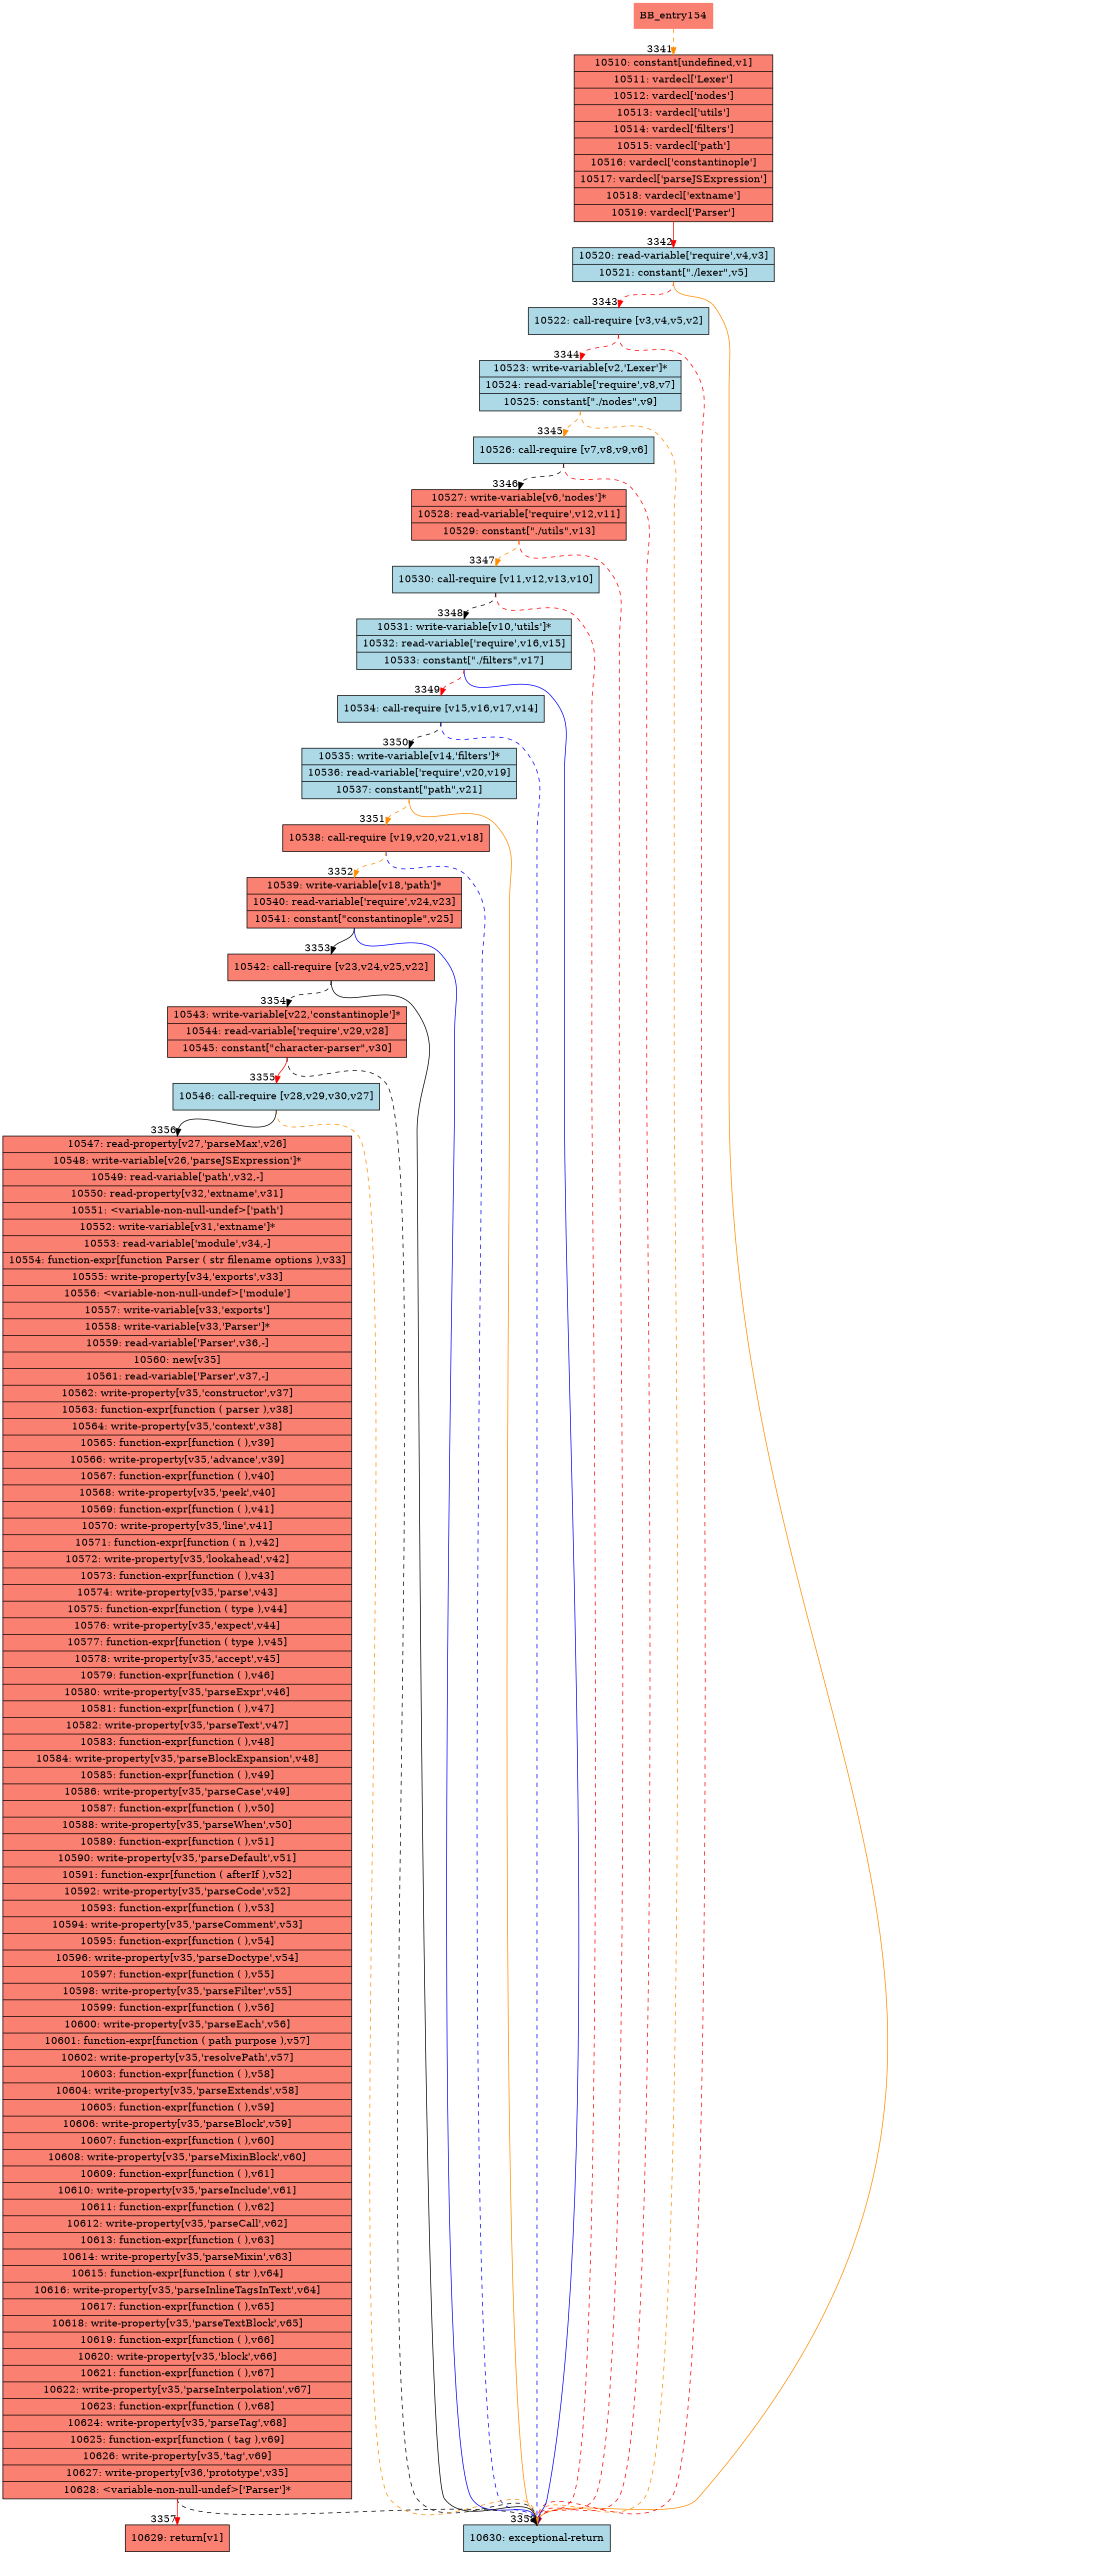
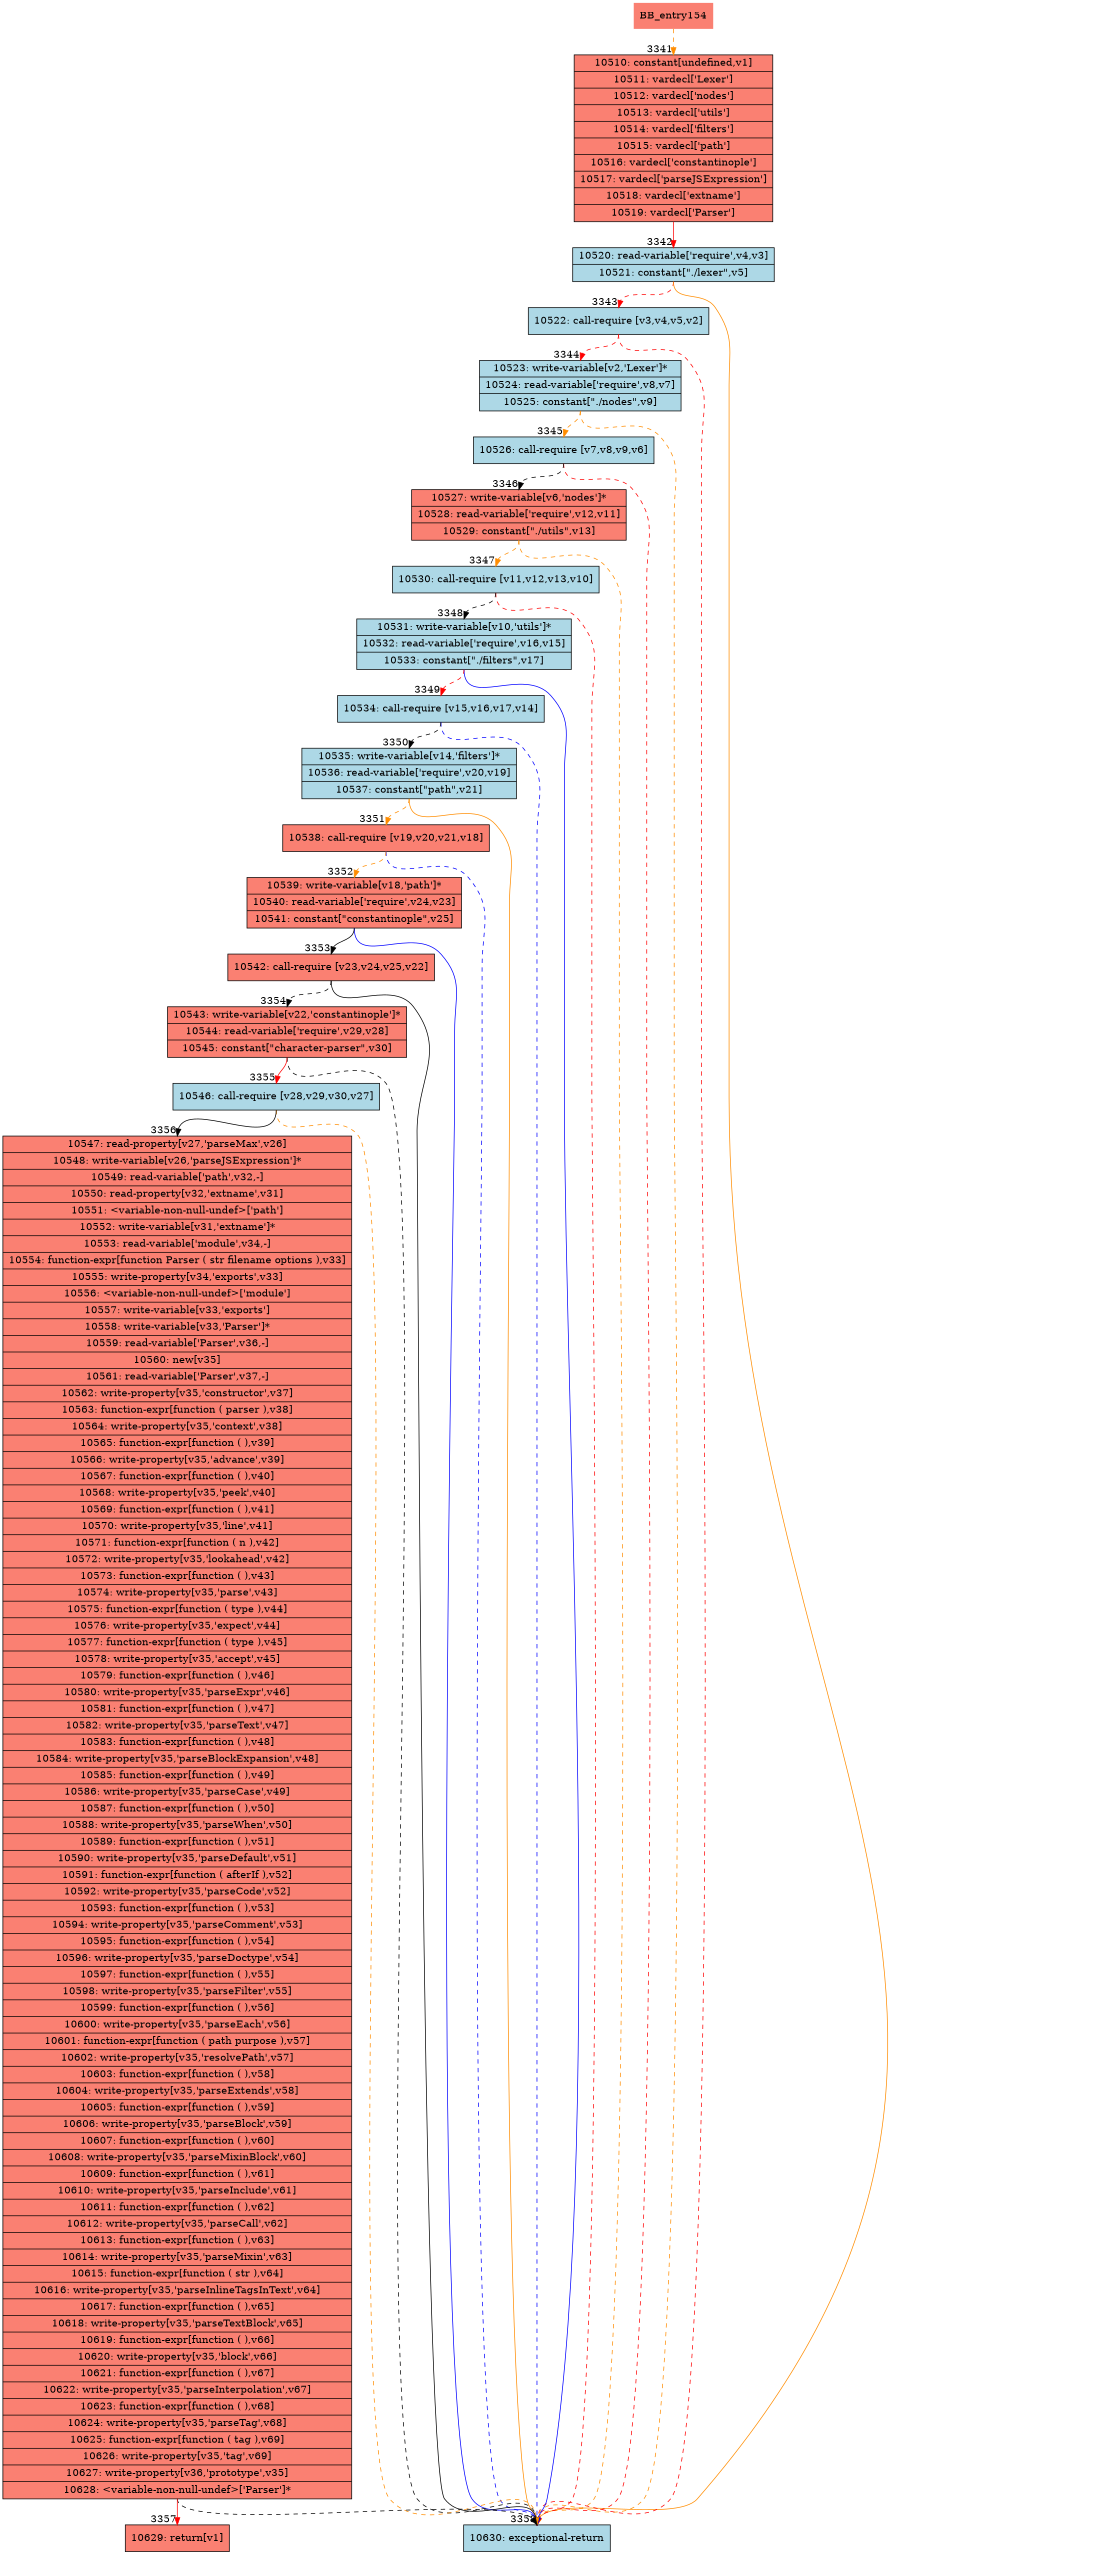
edge "10527: write-variable[v6,'nodes']*" -> "10630: exceptional-return": color red -> darkorange
